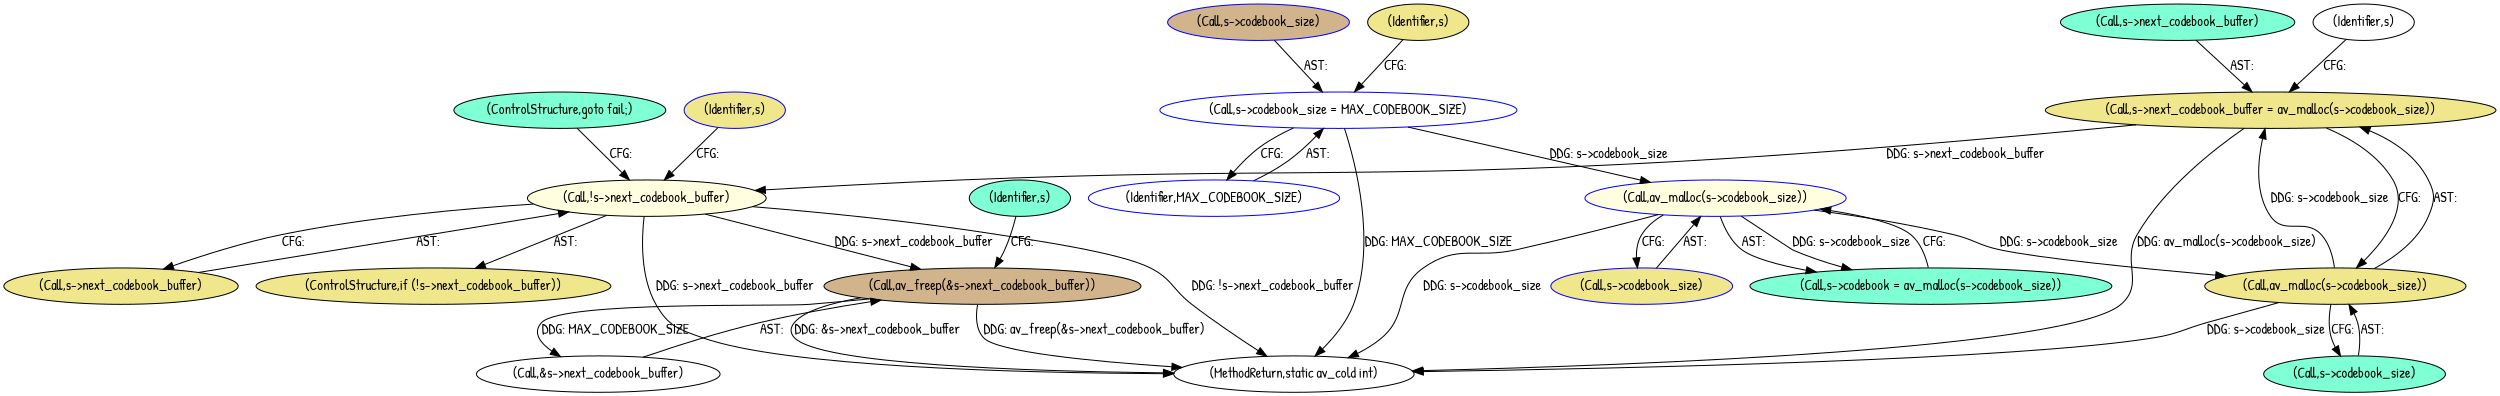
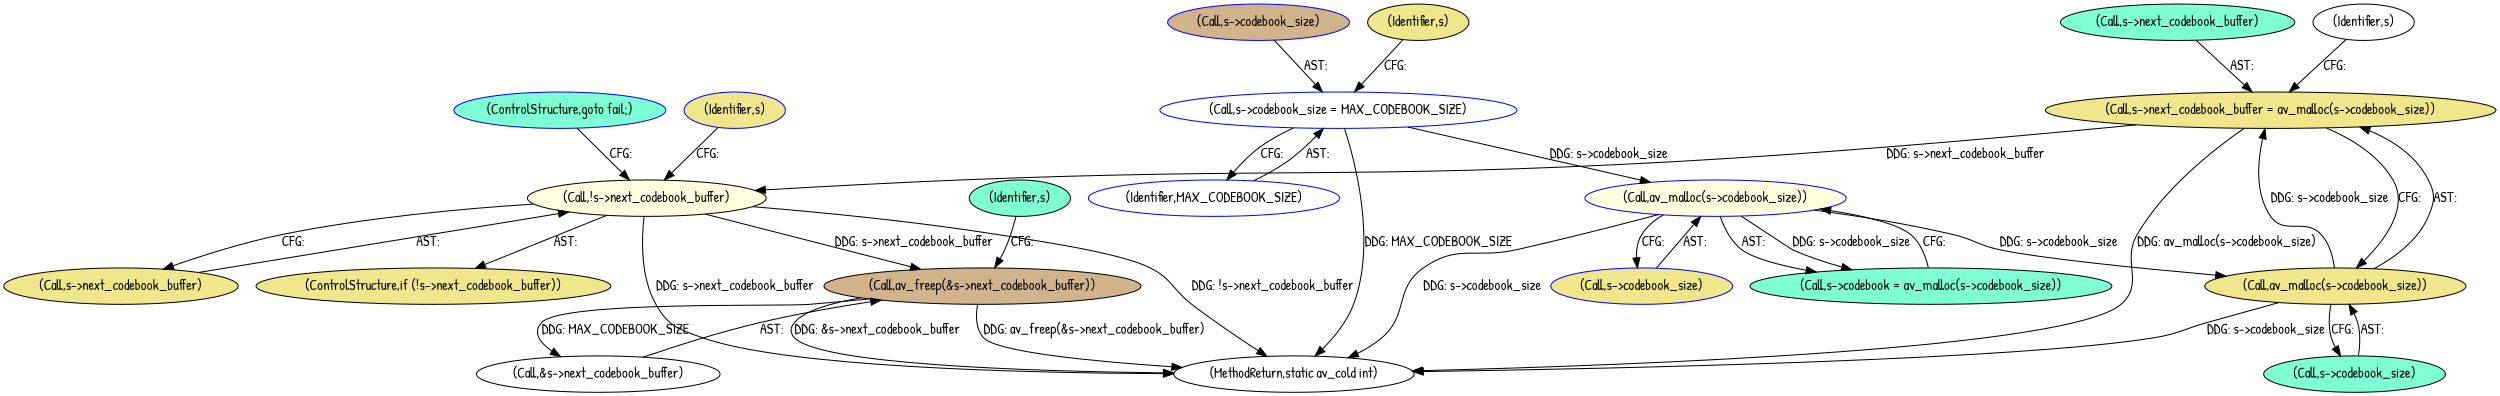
node "(ControlStructure,goto fail;)": color black -> blue
